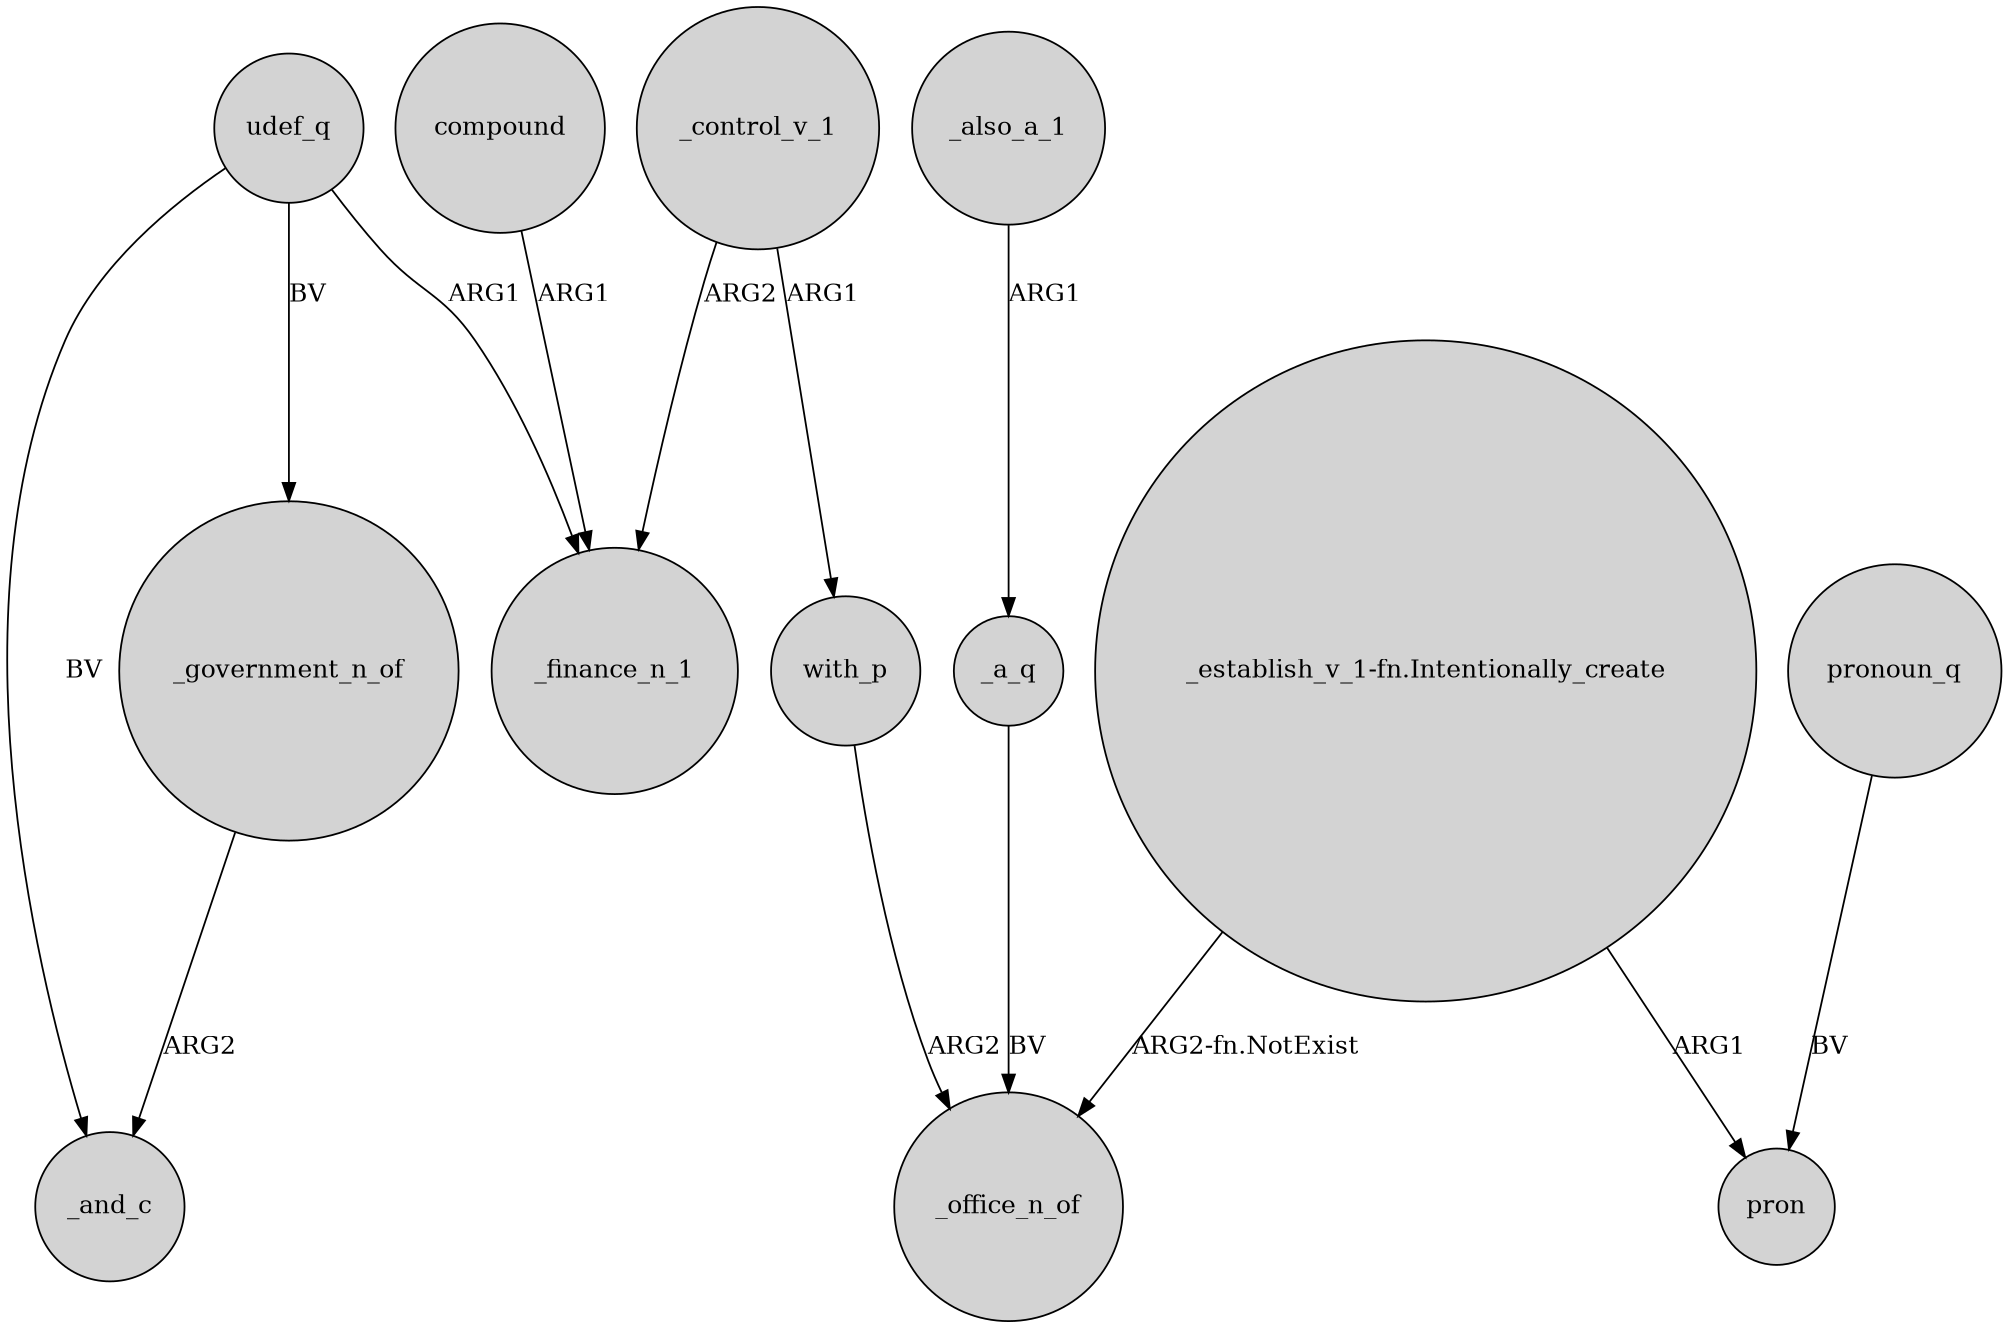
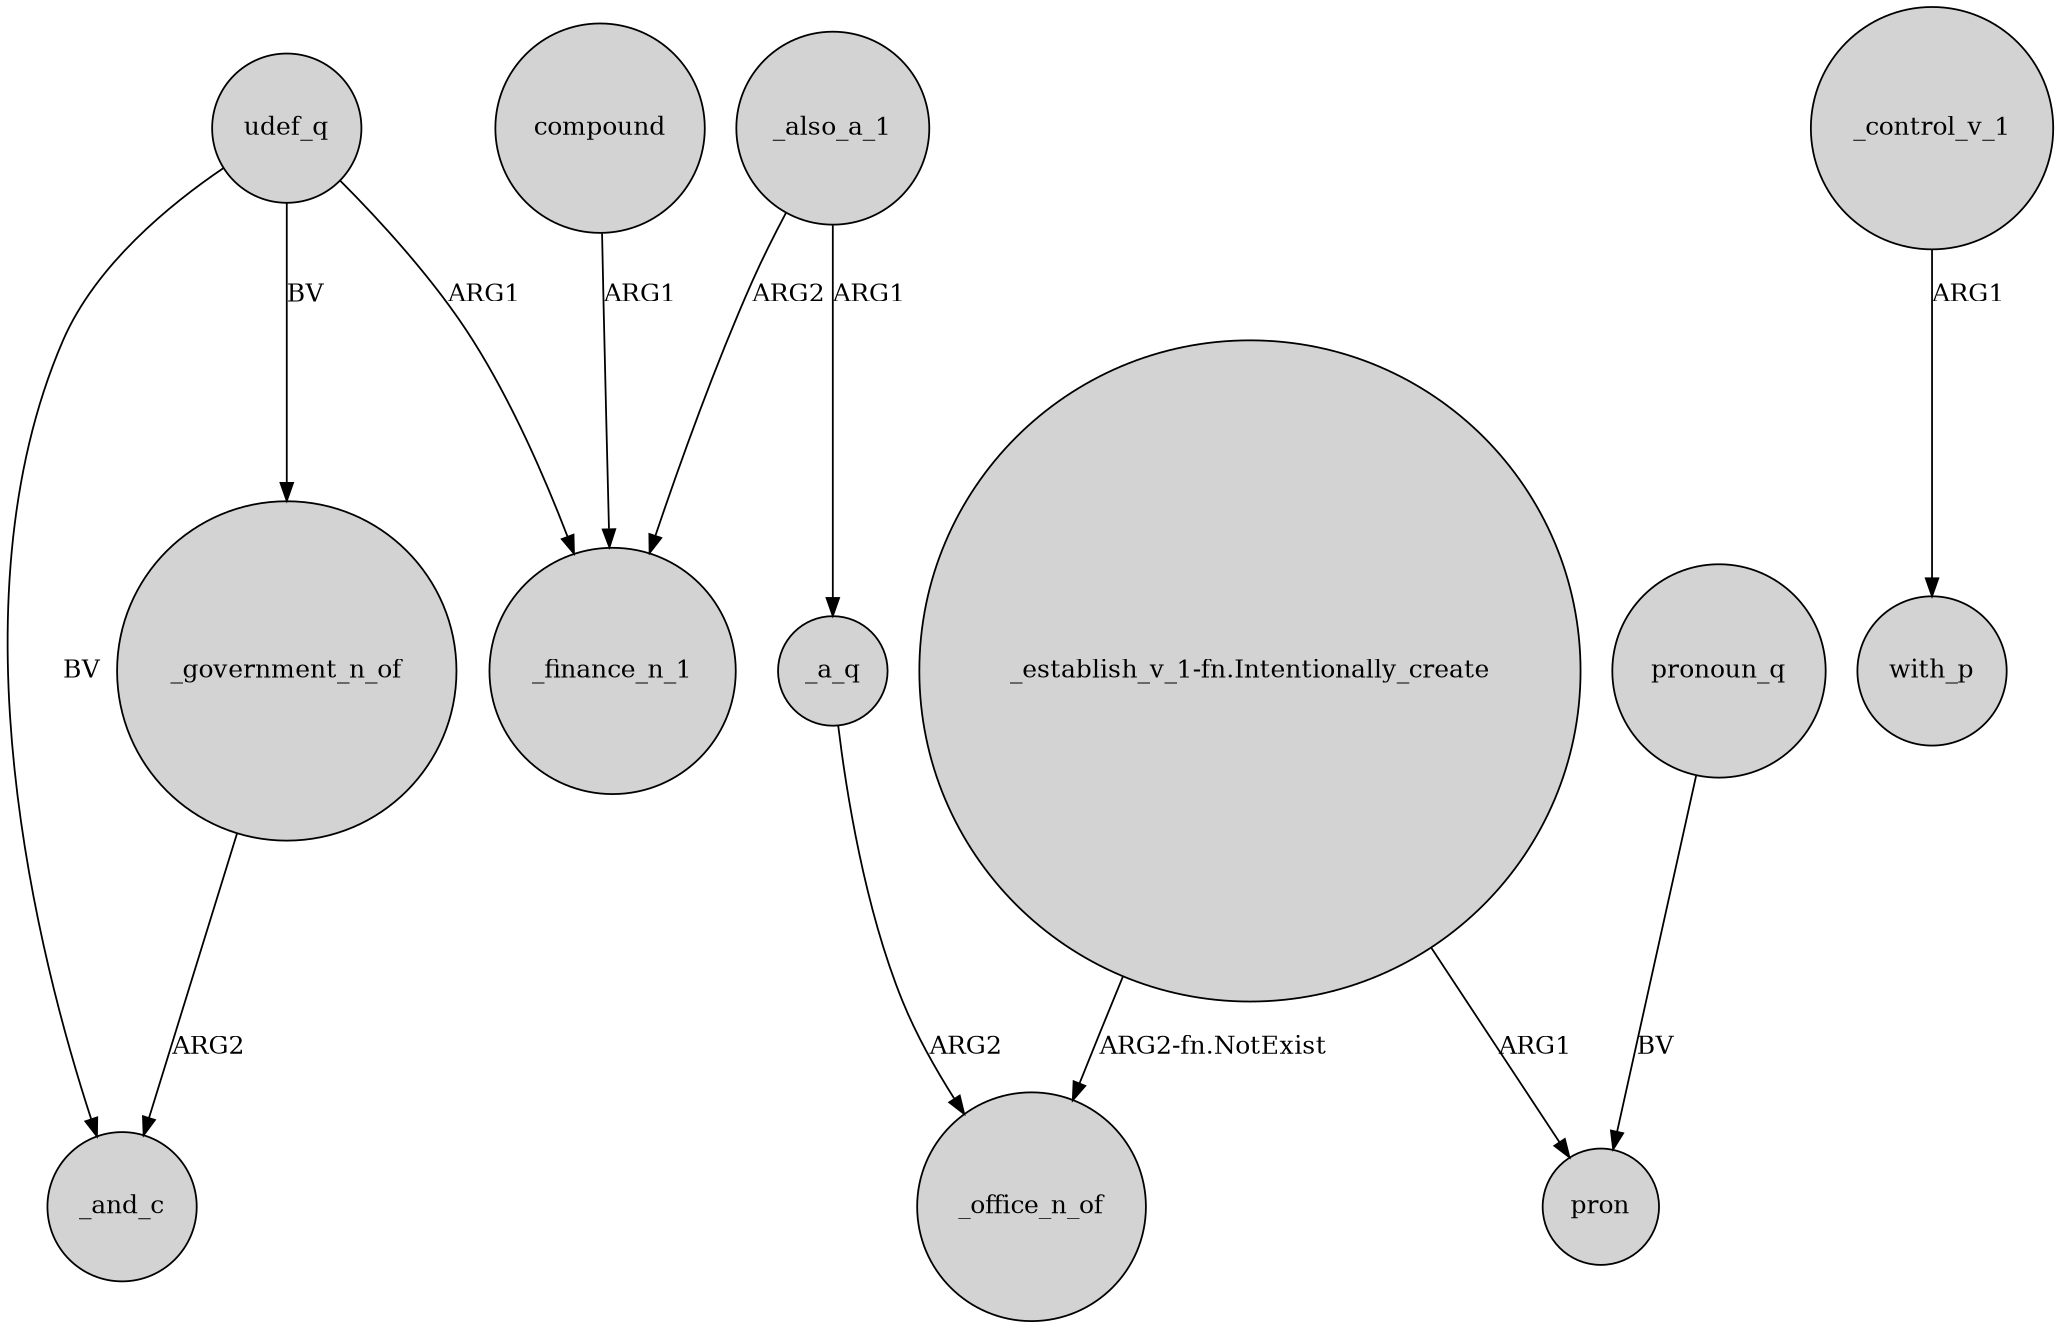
edge "_control_v_1" -> "_finance_n_1": now "_also_a_1" -> "_finance_n_1"
edge "with_p" -> "_office_n_of": removed, label "ARG2"
edge "_a_q" -> "_office_n_of": label "BV" -> "ARG2"
